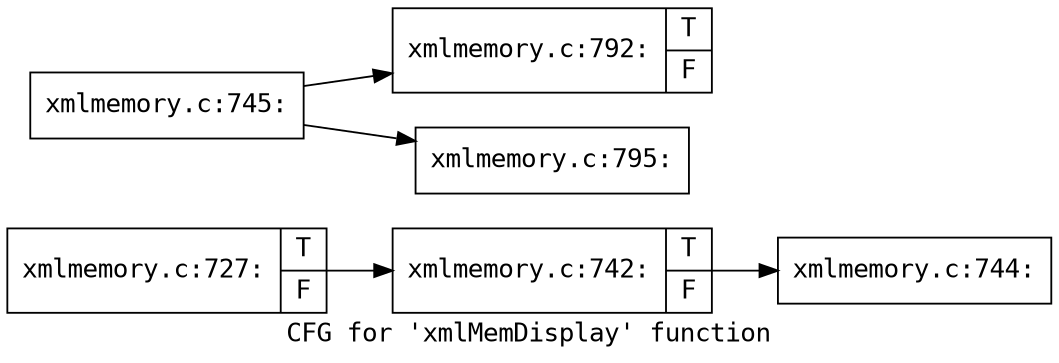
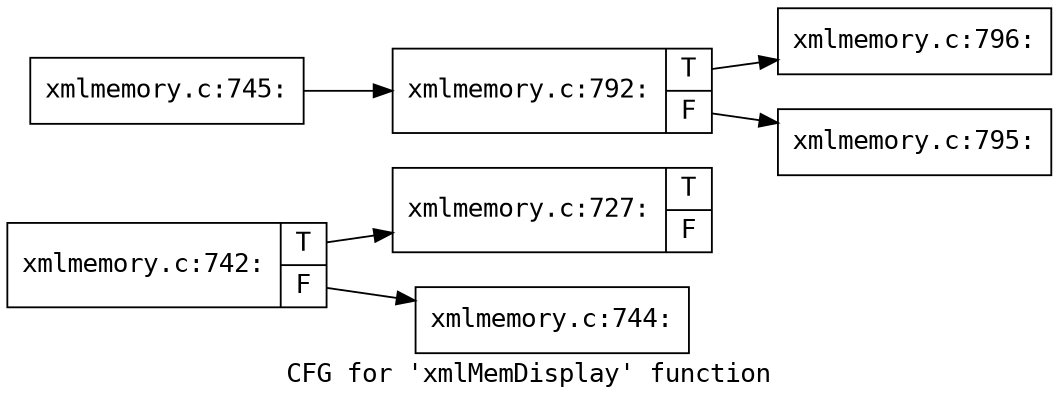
node "xmlmemory.c:796:": added
edge "xmlmemory.c:745:" -> "xmlmemory.c:795:": now "xmlmemory.c:792:" -> "xmlmemory.c:795:"
edge "xmlmemory.c:727:" -> "xmlmemory.c:742:": reversed
